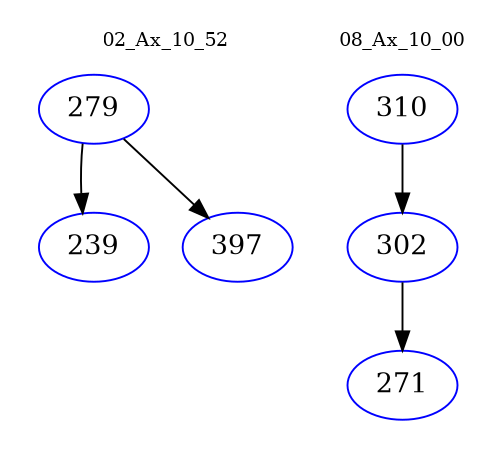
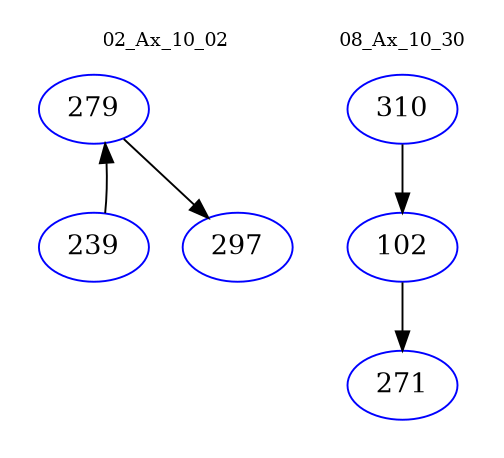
cluster "02_Ax_10_52": label "02_Ax_10_52" -> "02_Ax_10_02"
cluster "08_Ax_10_00": label "08_Ax_10_00" -> "08_Ax_10_30"
edge "279" -> "239": reversed
node "397": label "397" -> "297"
node "302": label "302" -> "102"
